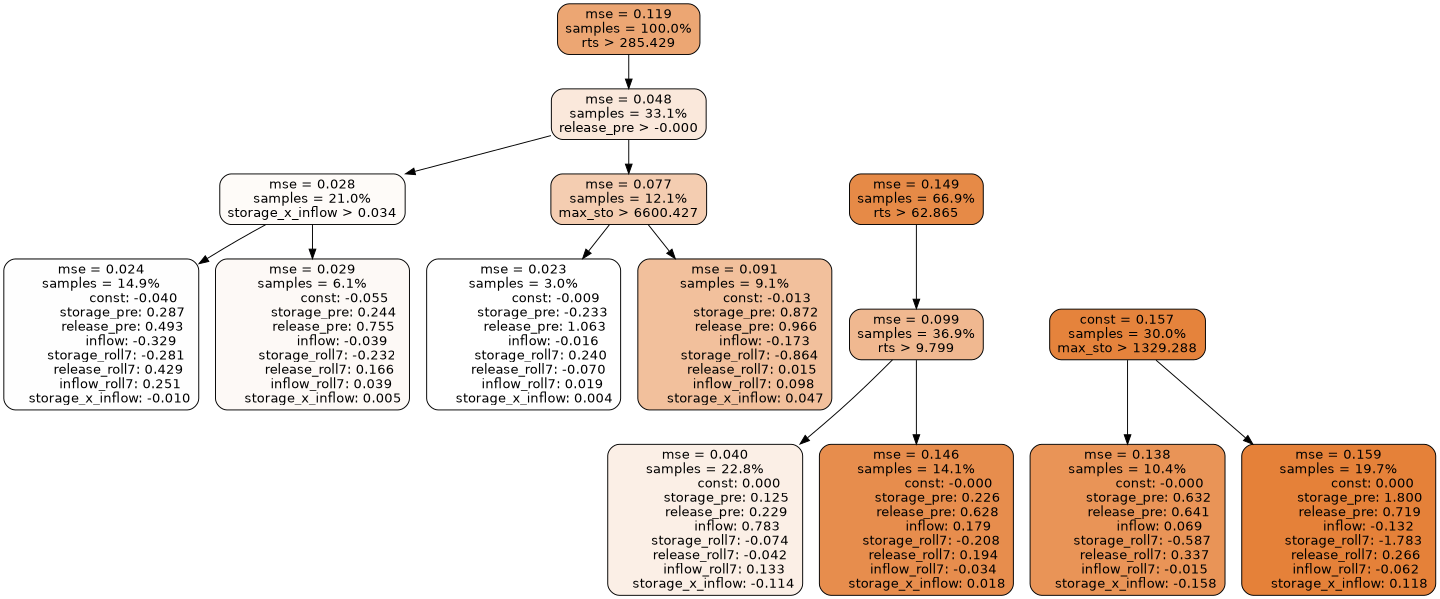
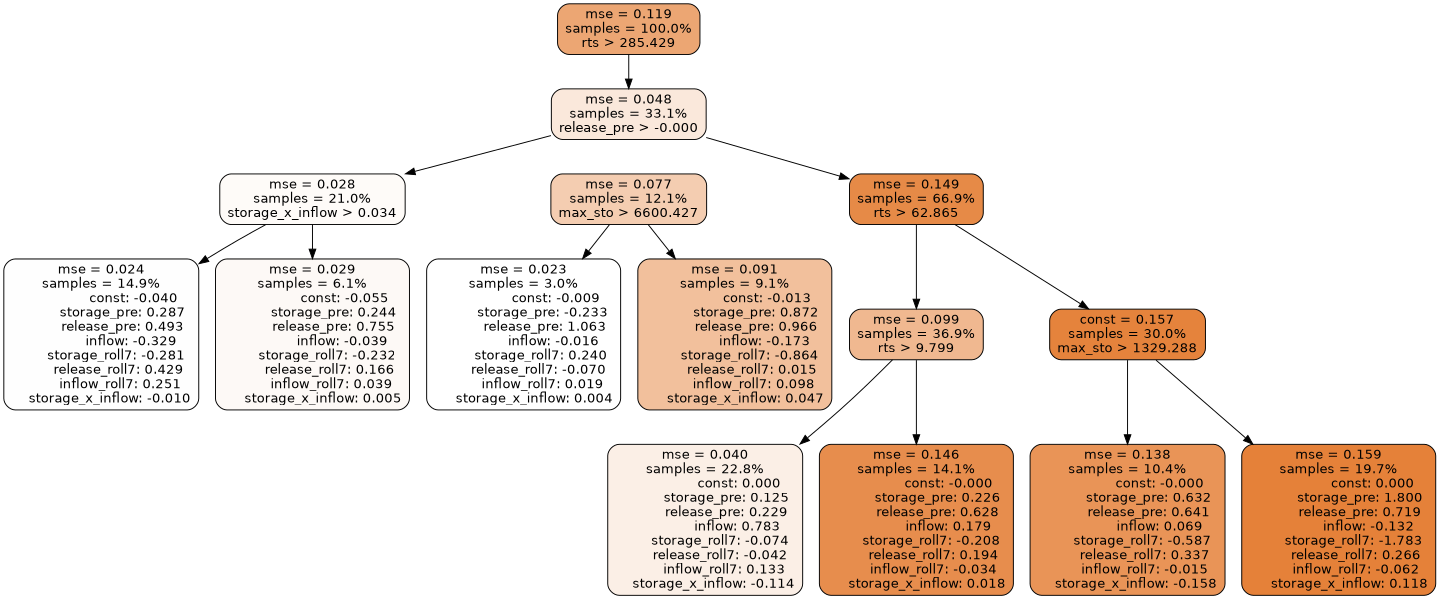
edge "mse = 0.048 samples = 33.1% release_pre > -0.000" -> "mse = 0.077 samples = 12.1% max_sto > 6600.427": now "mse = 0.048 samples = 33.1% release_pre > -0.000" -> "mse = 0.149 samples = 66.9% rts > 62.865"
edge "mse = 0.149 samples = 66.9% rts > 62.865" -> "const = 0.157 samples = 30.0% max_sto > 1329.288": added
